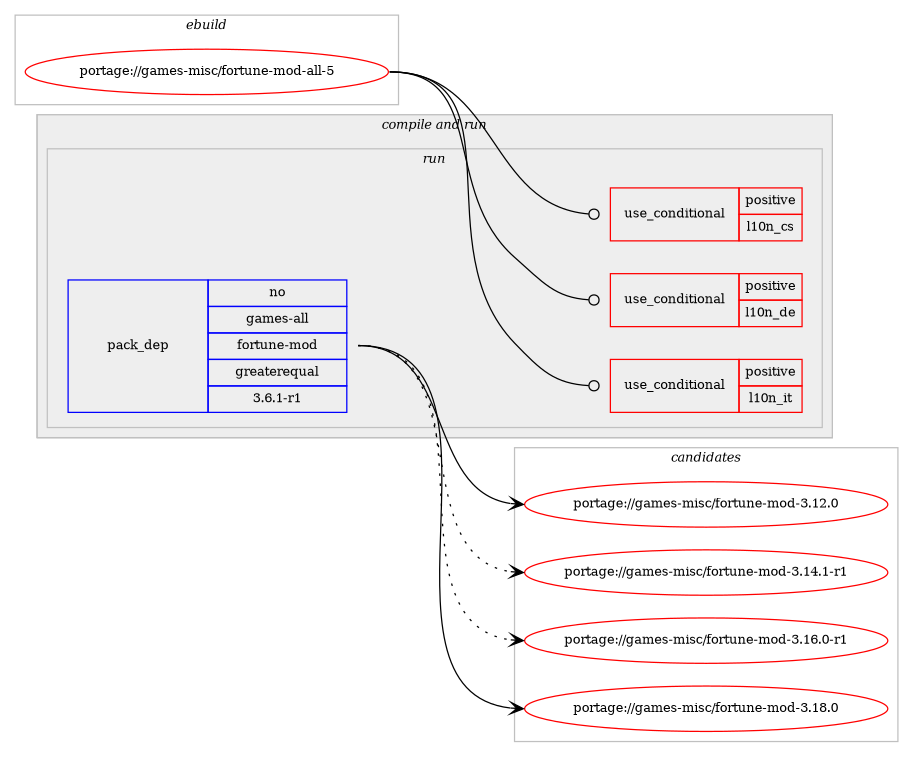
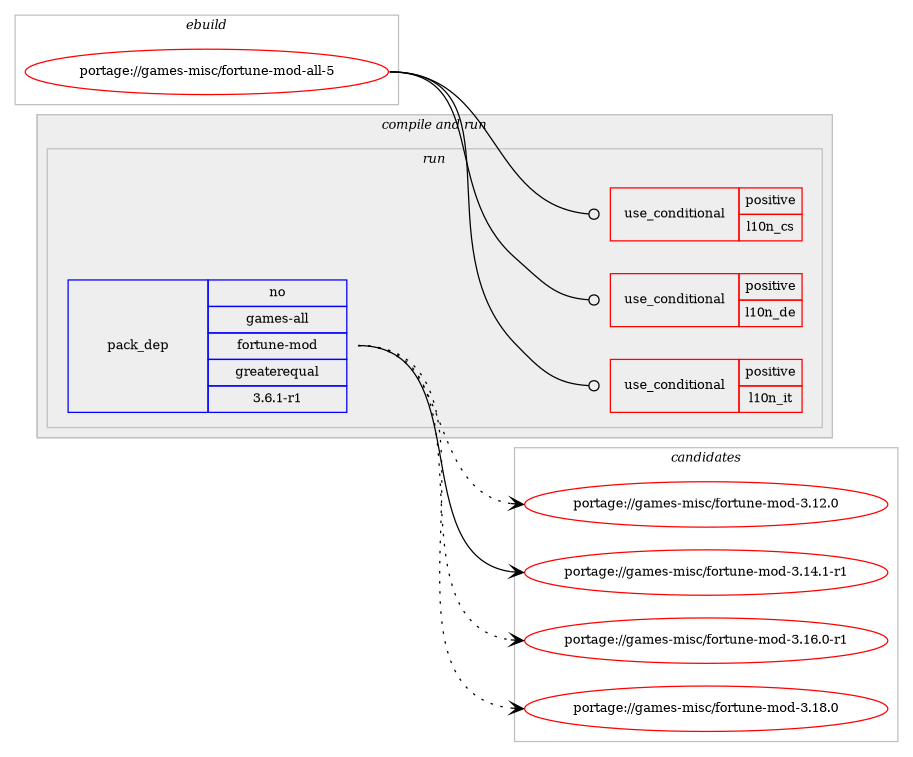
edge "pack_dep" -> "portage://games-misc/fortune-mod-3.12.0": style solid -> dotted
edge "pack_dep" -> "portage://games-misc/fortune-mod-3.14.1-r1": style dotted -> solid
edge "pack_dep" -> "portage://games-misc/fortune-mod-3.18.0": style solid -> dotted
